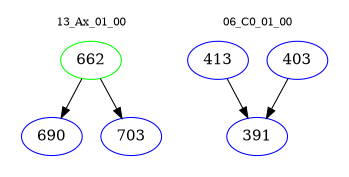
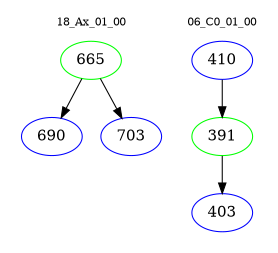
cluster "13_Ax_01_00": label "13_Ax_01_00" -> "18_Ax_01_00"
node "662": label "662" -> "665"
node "413": label "413" -> "410"
edge "403" -> "391": reversed
node "391": color blue -> green
